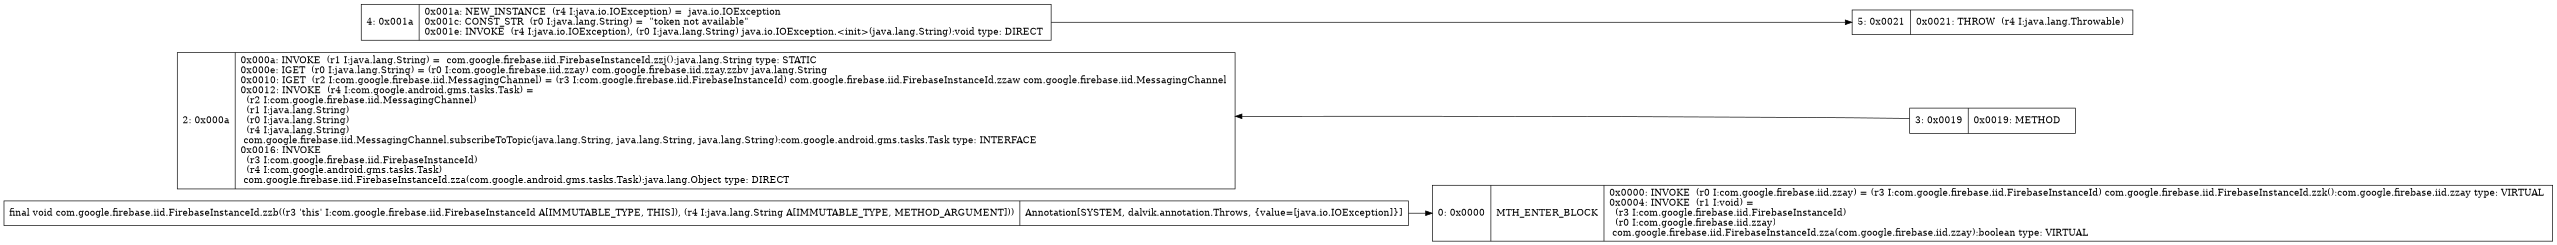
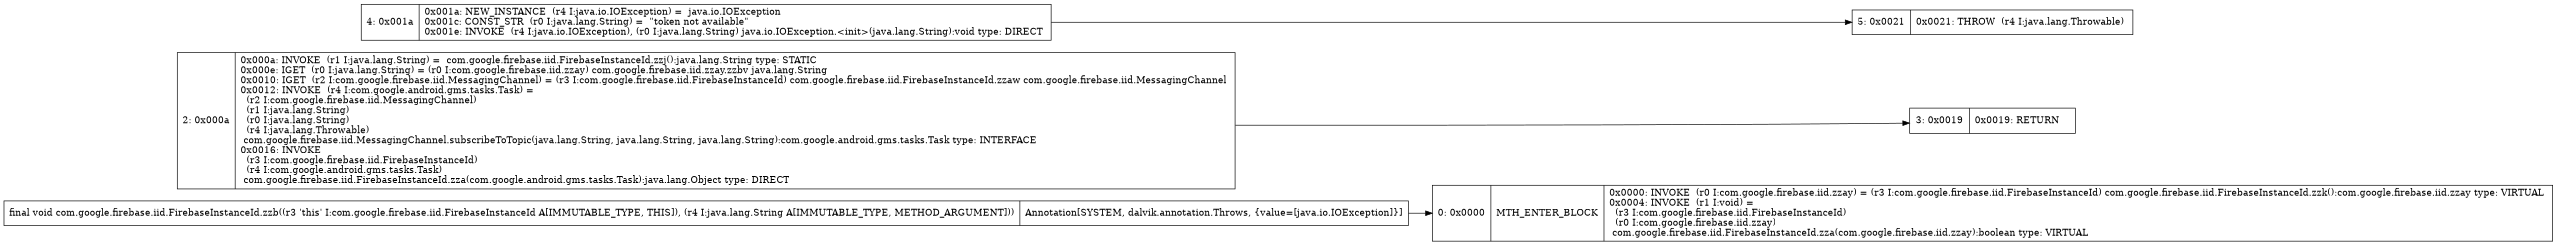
edge "3: 0x0019" -> "2: 0x000a": reversed
node "3: 0x0019": text "0x0019: METHOD" -> "0x0019: RETURN"
node "2: 0x000a": text "(r4 I:java.lang.String)" -> "(r4 I:java.lang.Throwable)"
